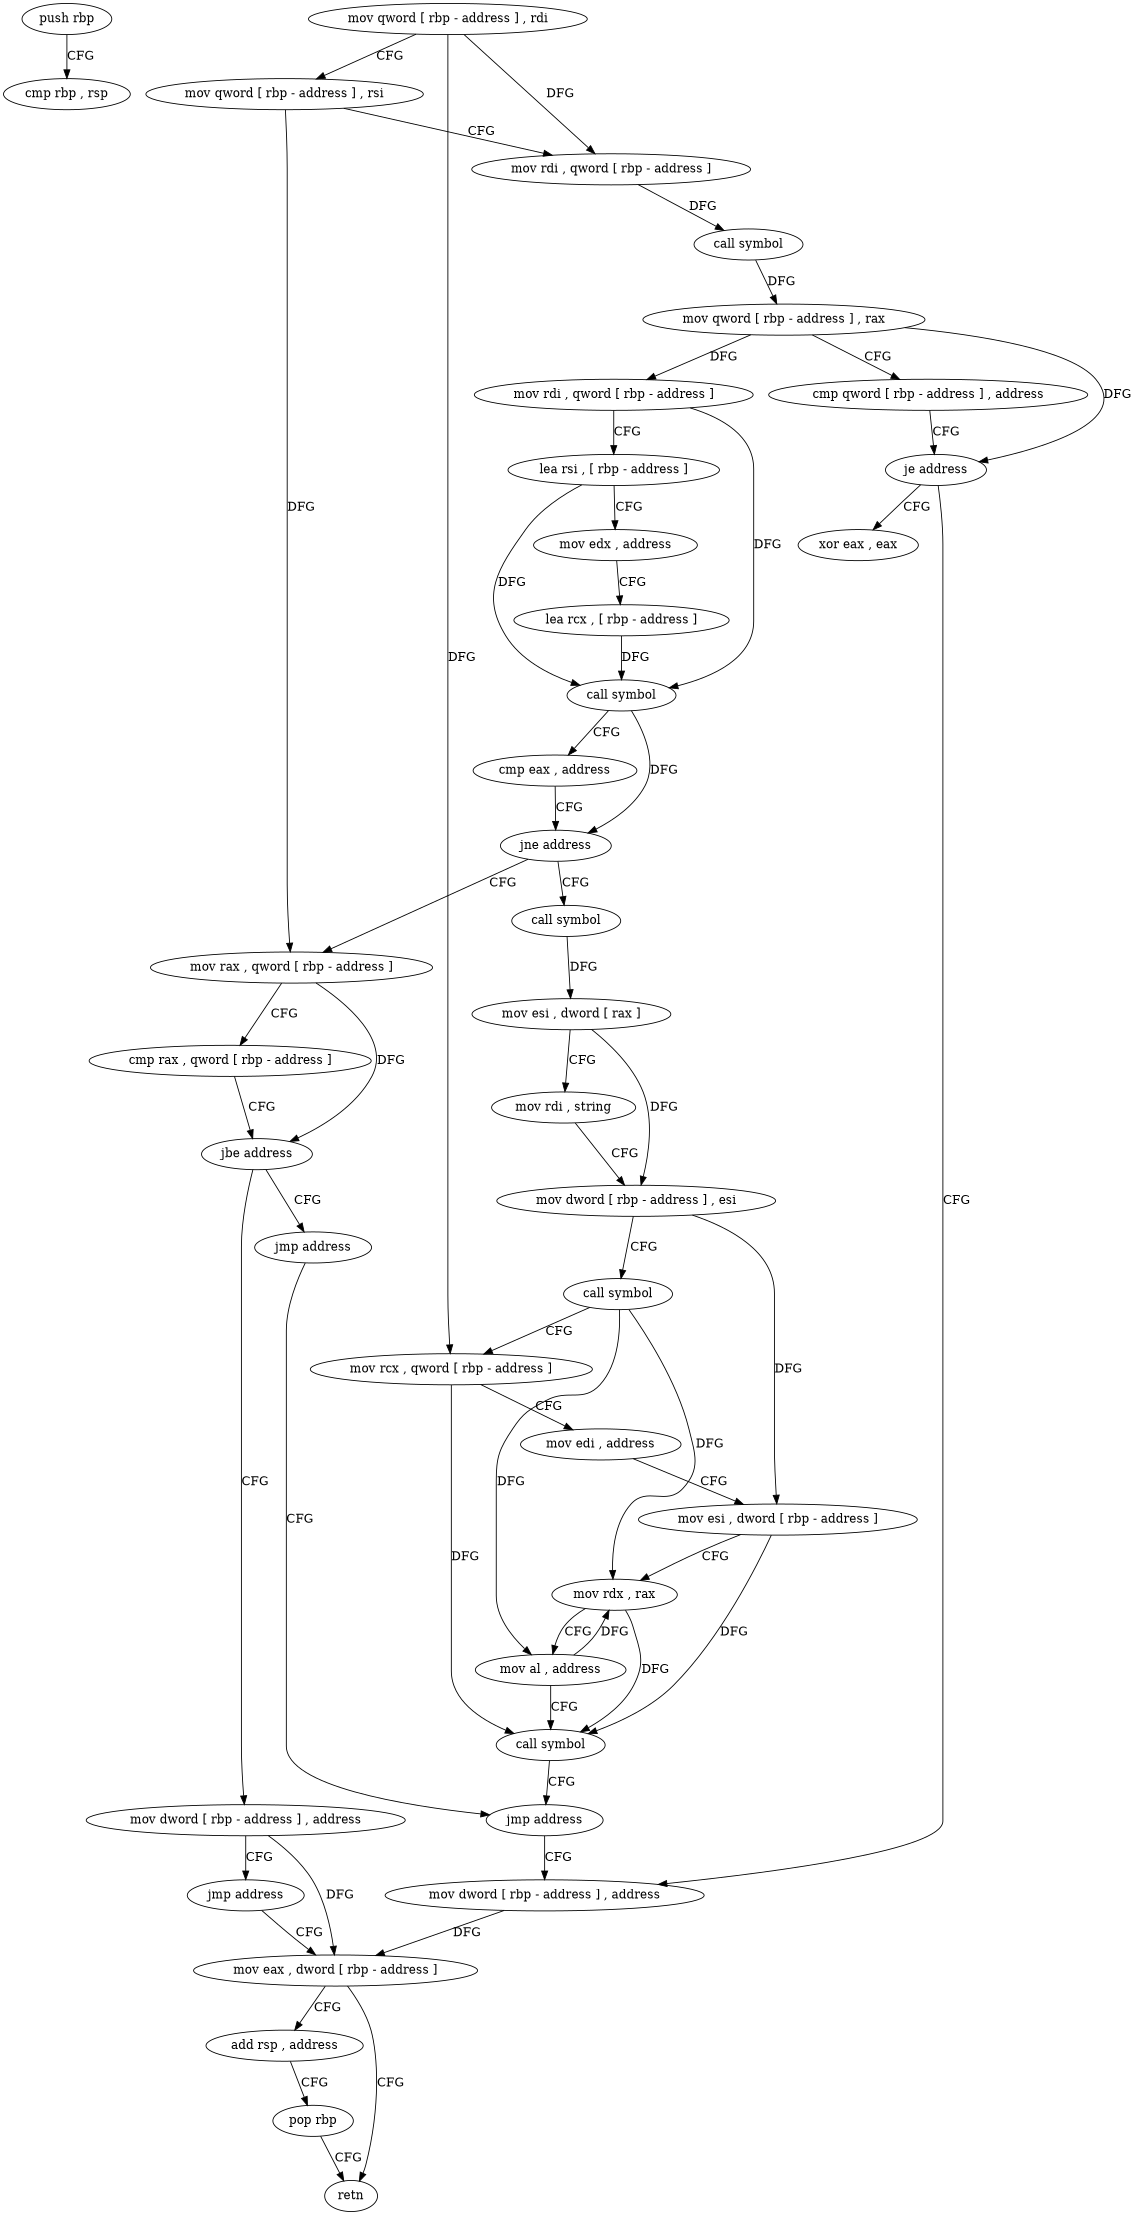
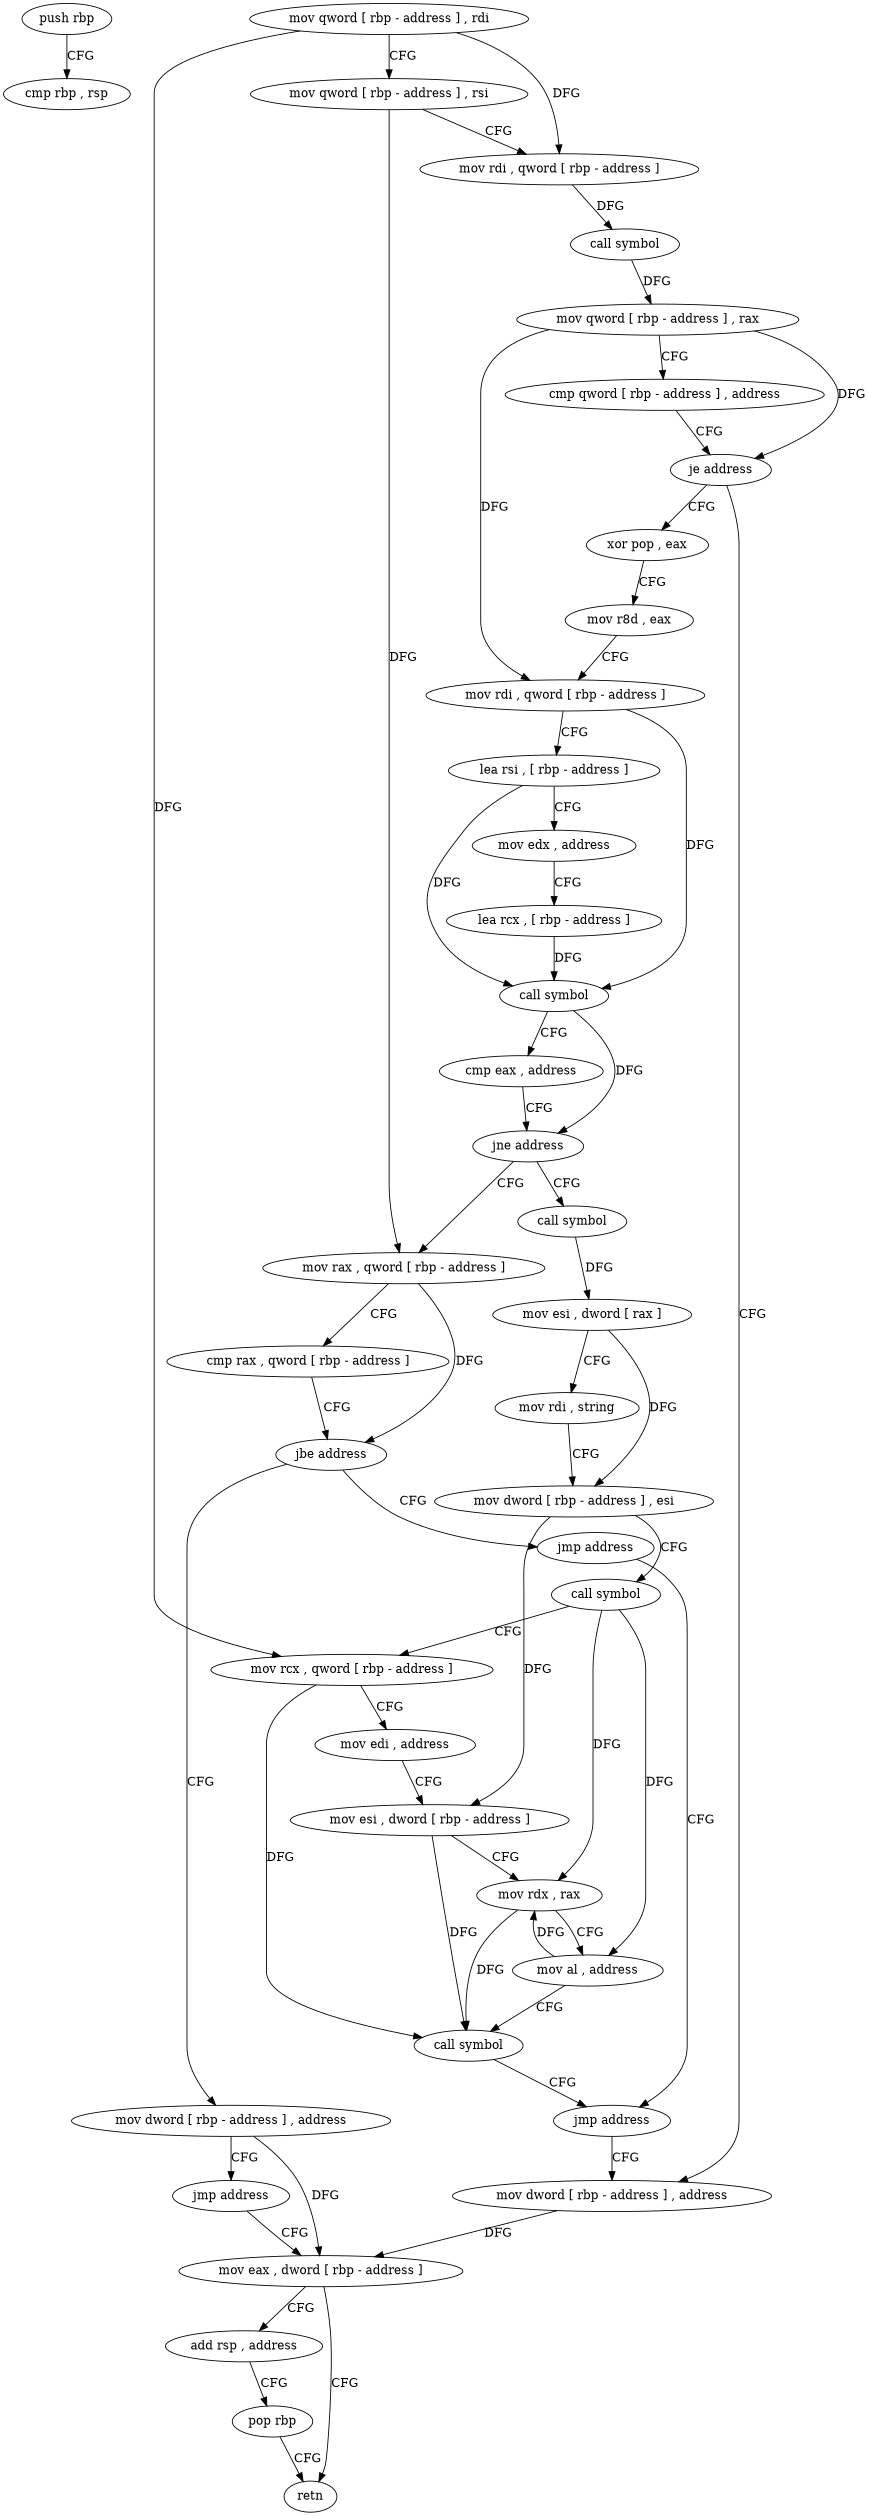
node "xor eax , eax": label "xor eax , eax" -> "xor pop , eax"
node "mov r8d , eax": added
